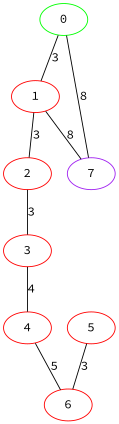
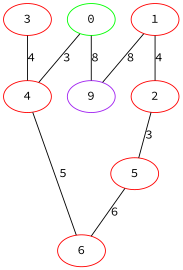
edge "0" -- "1": now "0" -- "4"
edge "1" -- "2": label "3" -> "4"
node "7": label "7" -> "9"
edge "2" -- "3": now "2" -- "5"
edge "5" -- "6": label "3" -> "6"
